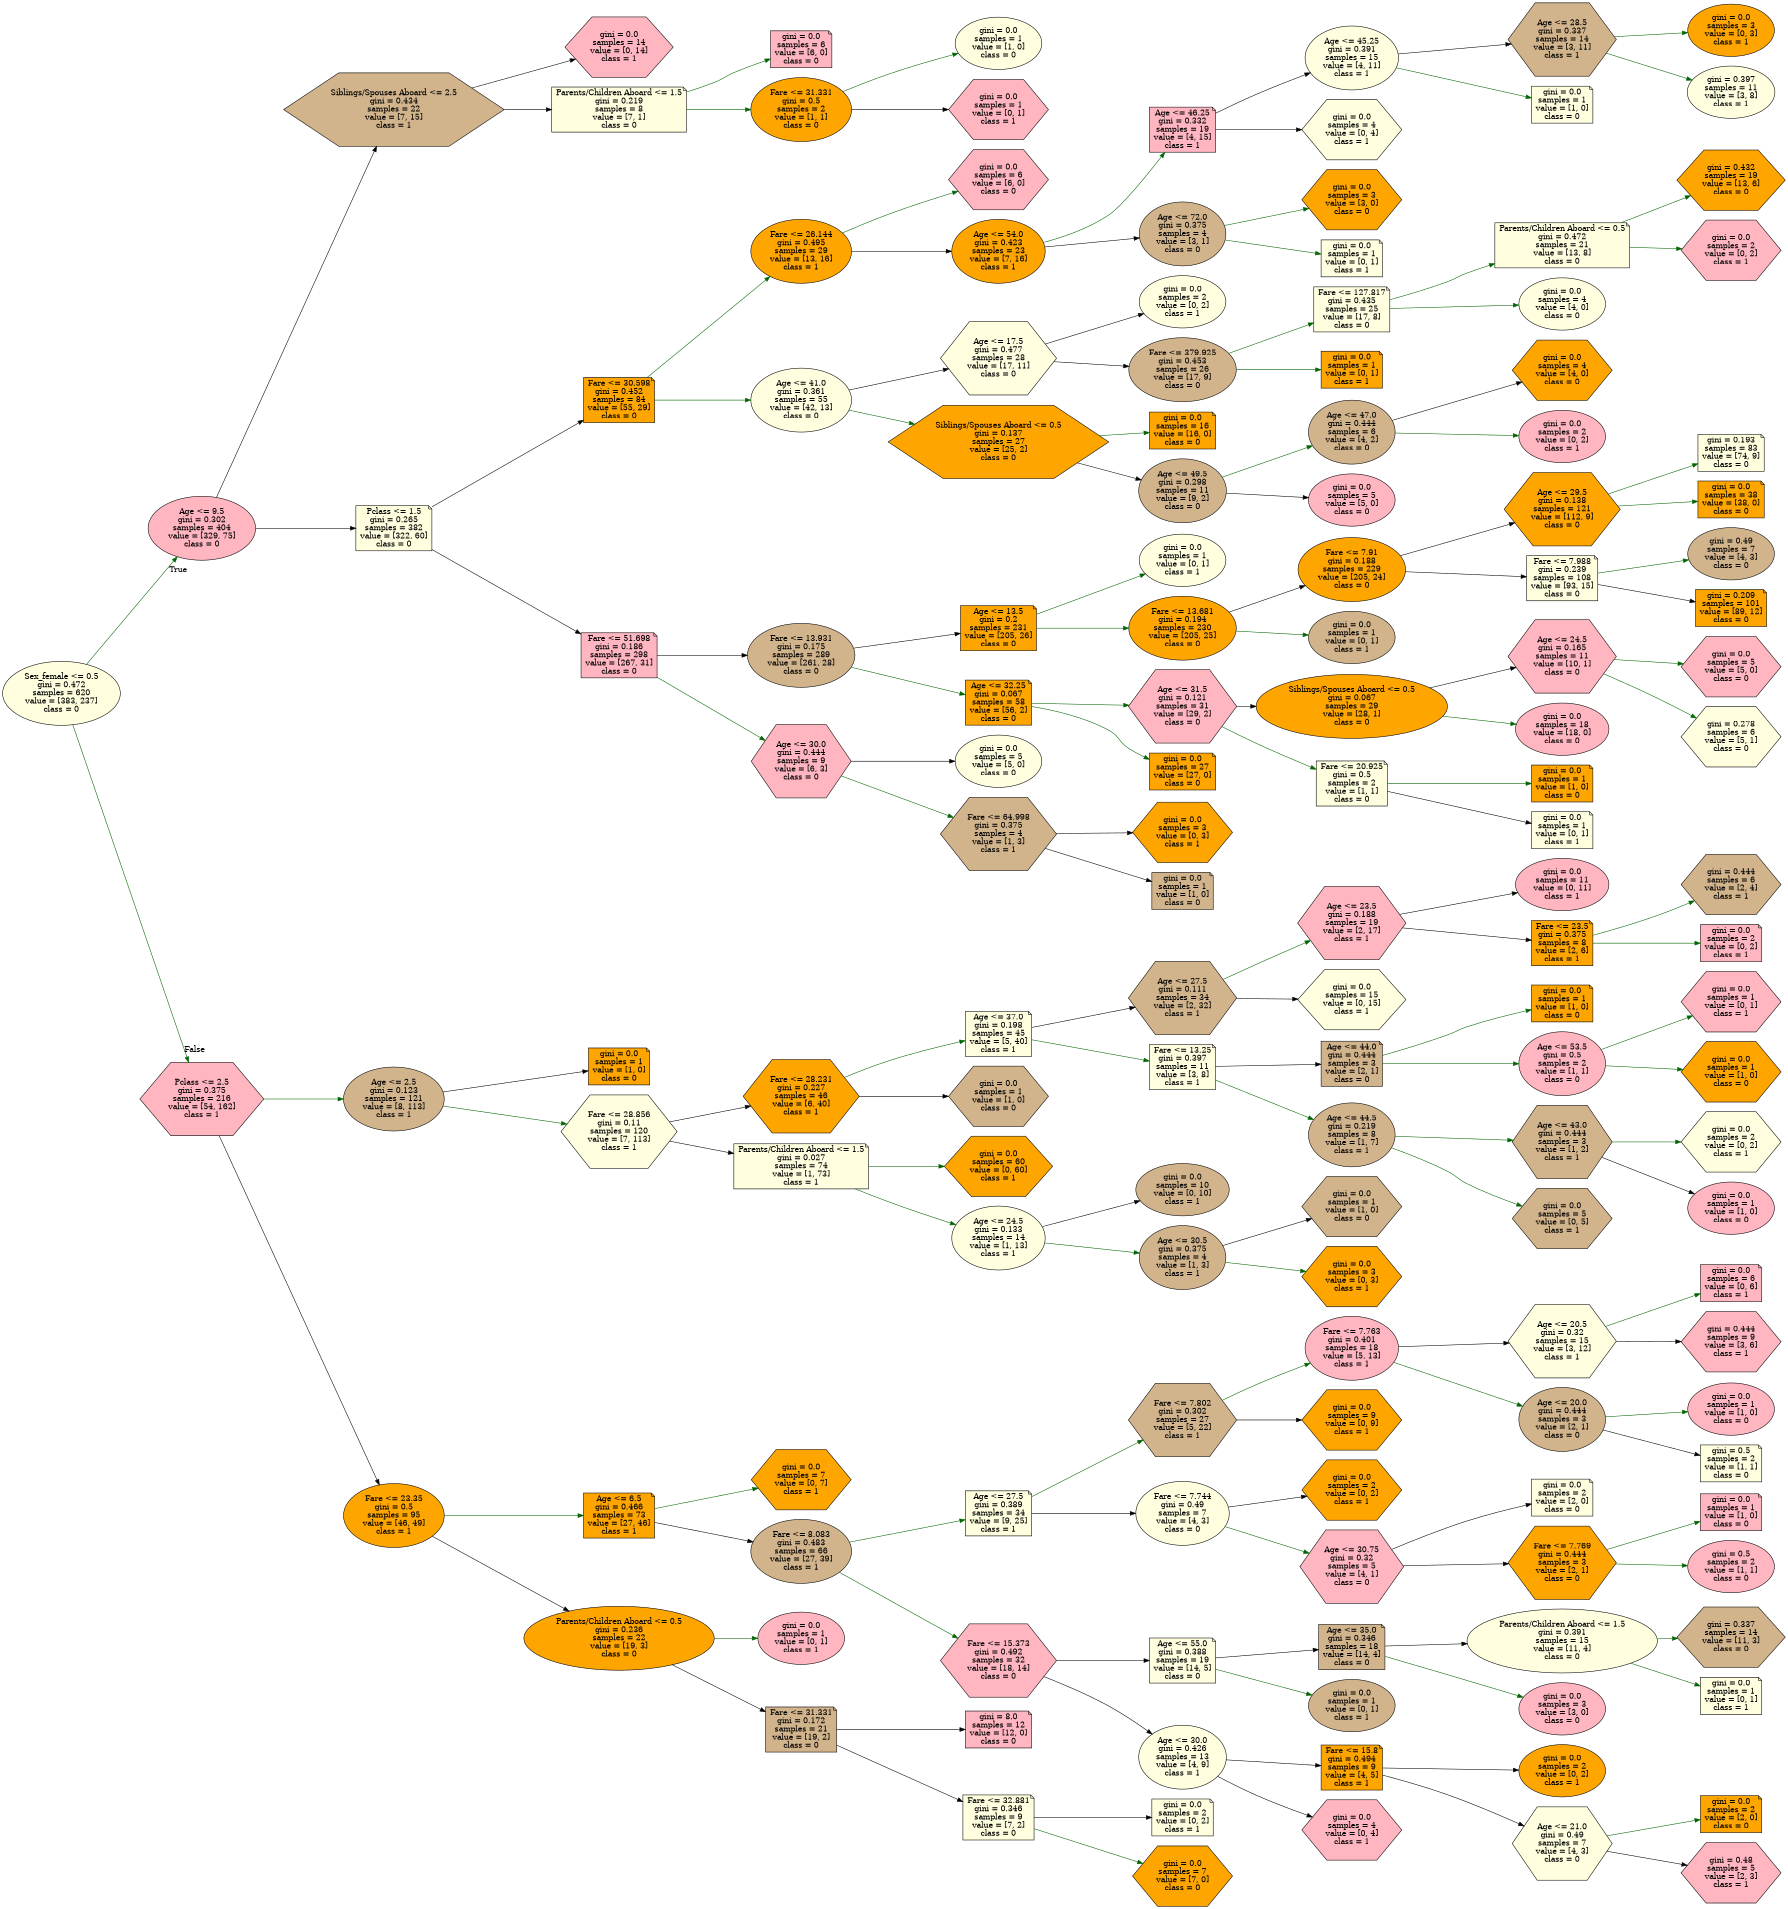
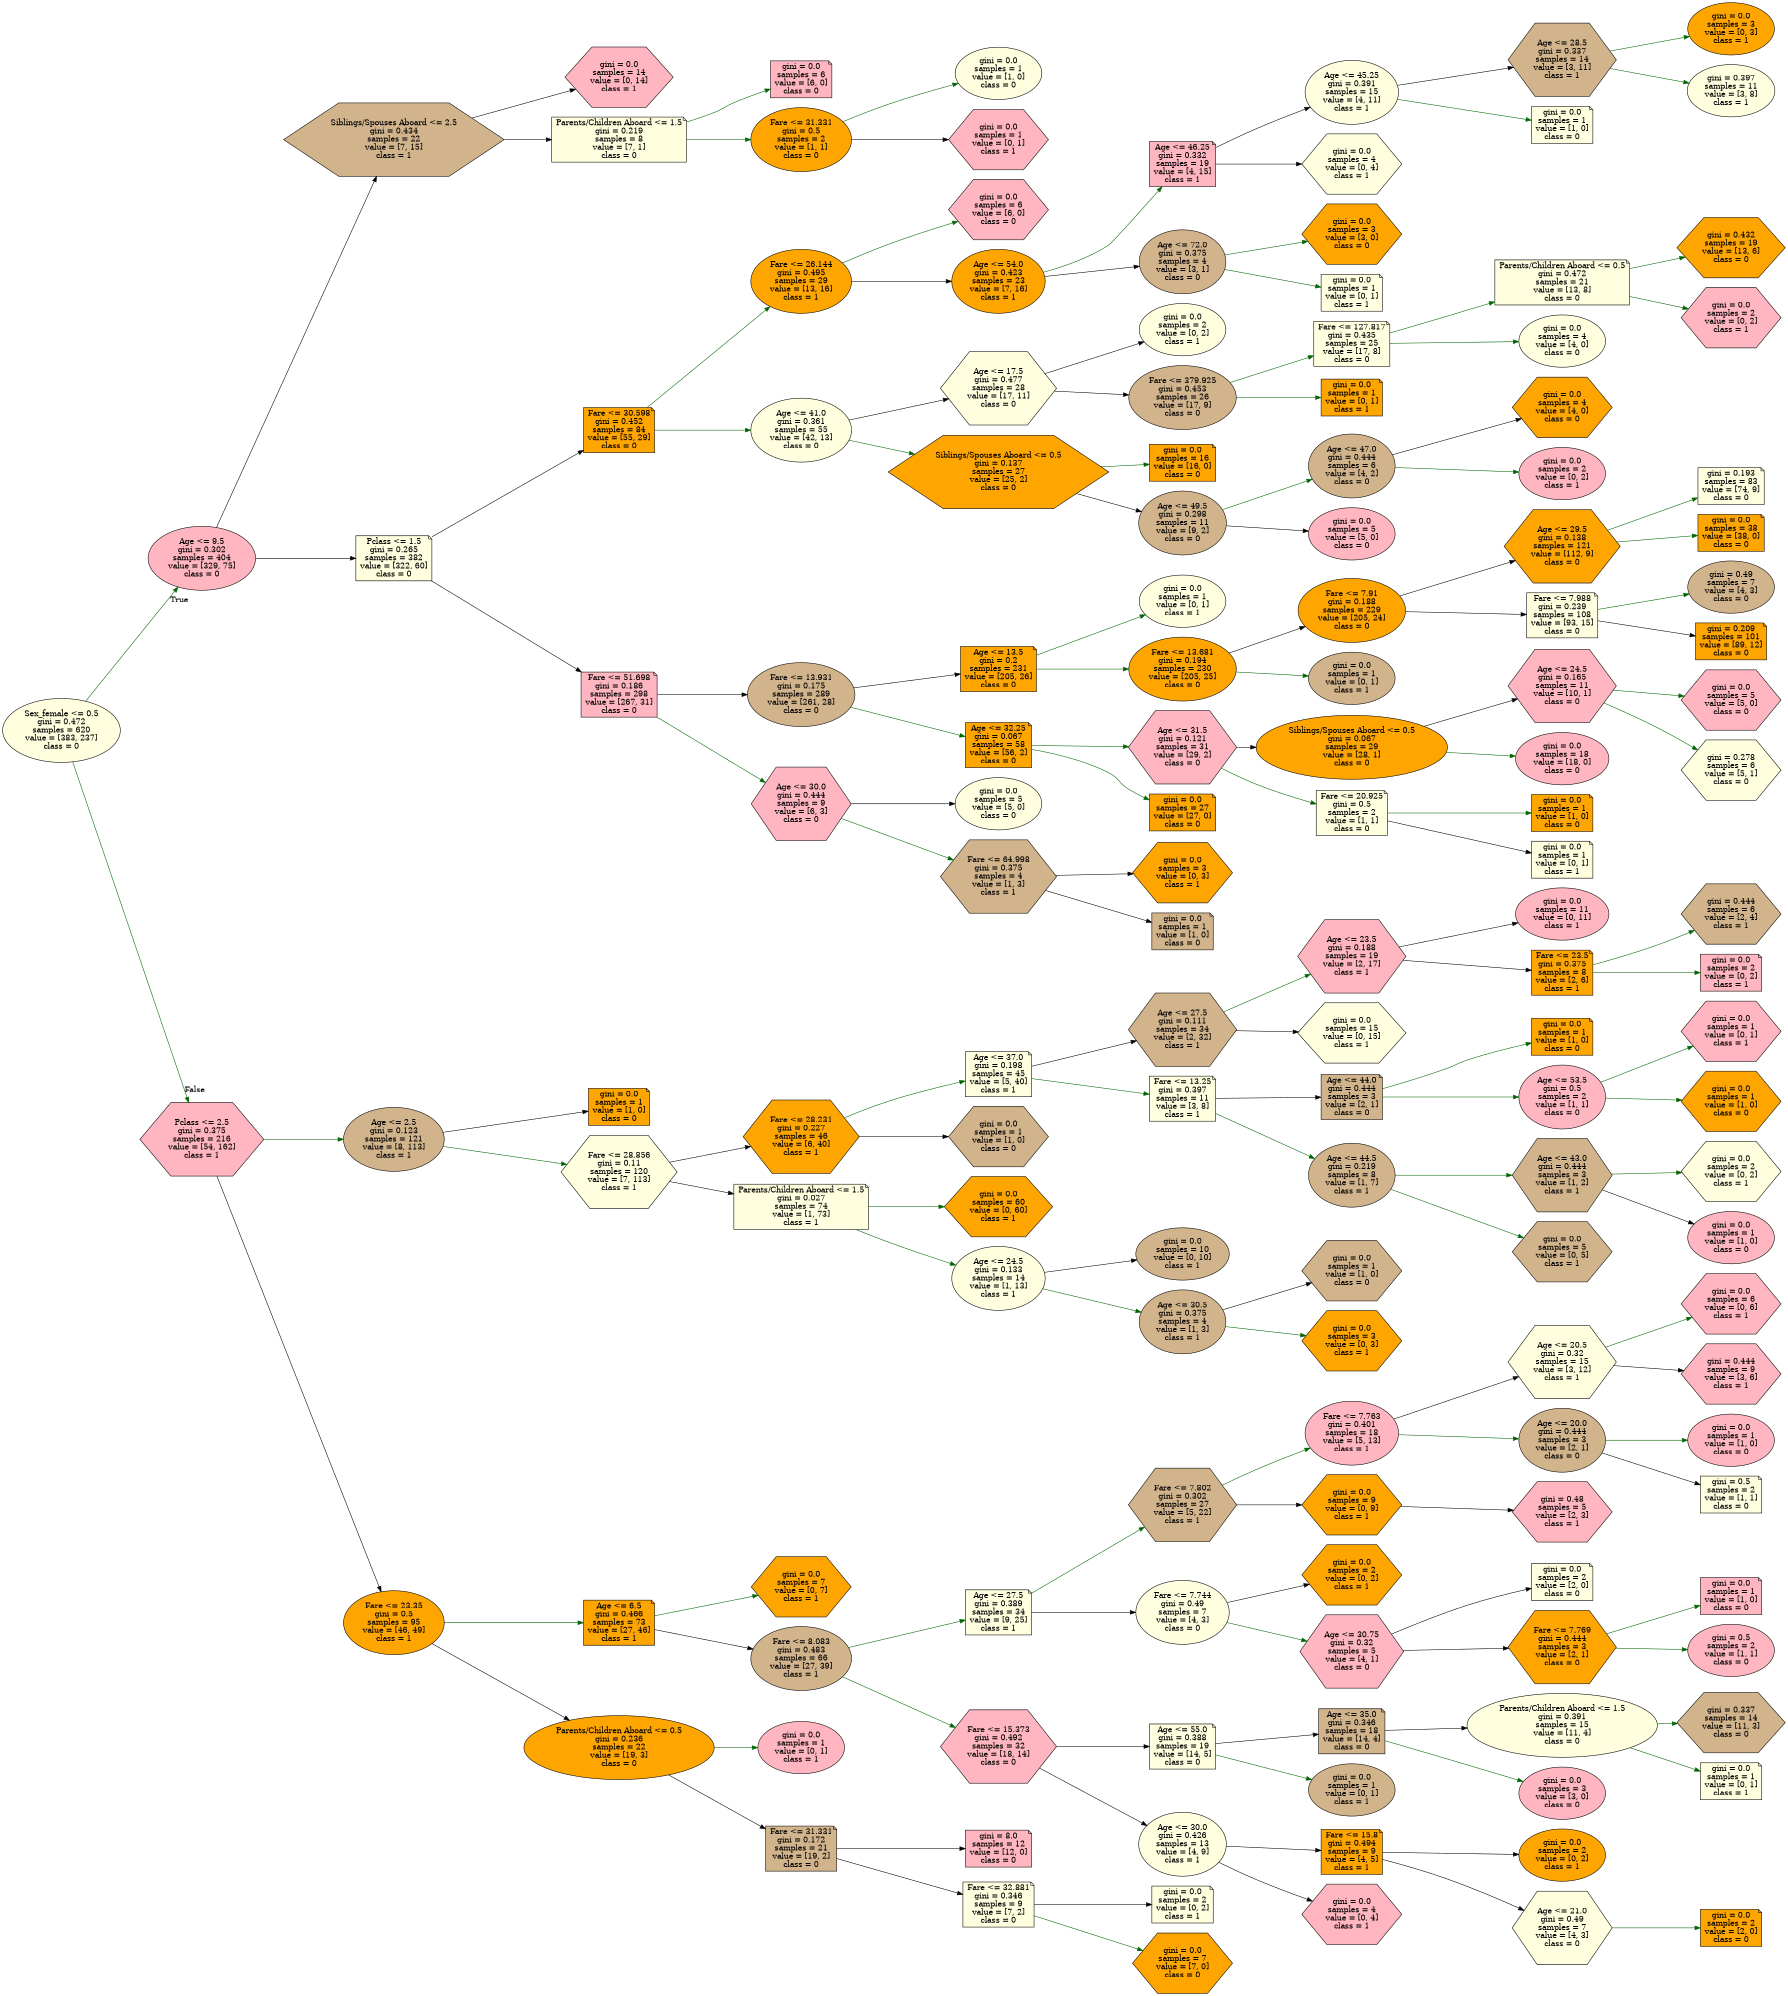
node "gini = 0.0 samples = 6 value = [0, 6] class = 1": shape note -> hexagon
edge "Age <= 21.0 gini = 0.49 samples = 7 value = [4, 3] class = 0" -> "gini = 0.48 samples = 5 value = [2, 3] class = 1": now "gini = 0.0 samples = 9 value = [0, 9] class = 1" -> "gini = 0.48 samples = 5 value = [2, 3] class = 1"
